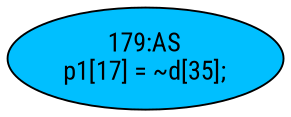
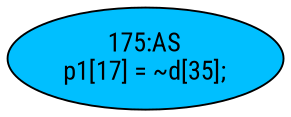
node "179:AS p1[17] = ~d[35];": label "179:AS p1[17] = ~d[35];" -> "175:AS p1[17] = ~d[35];"
